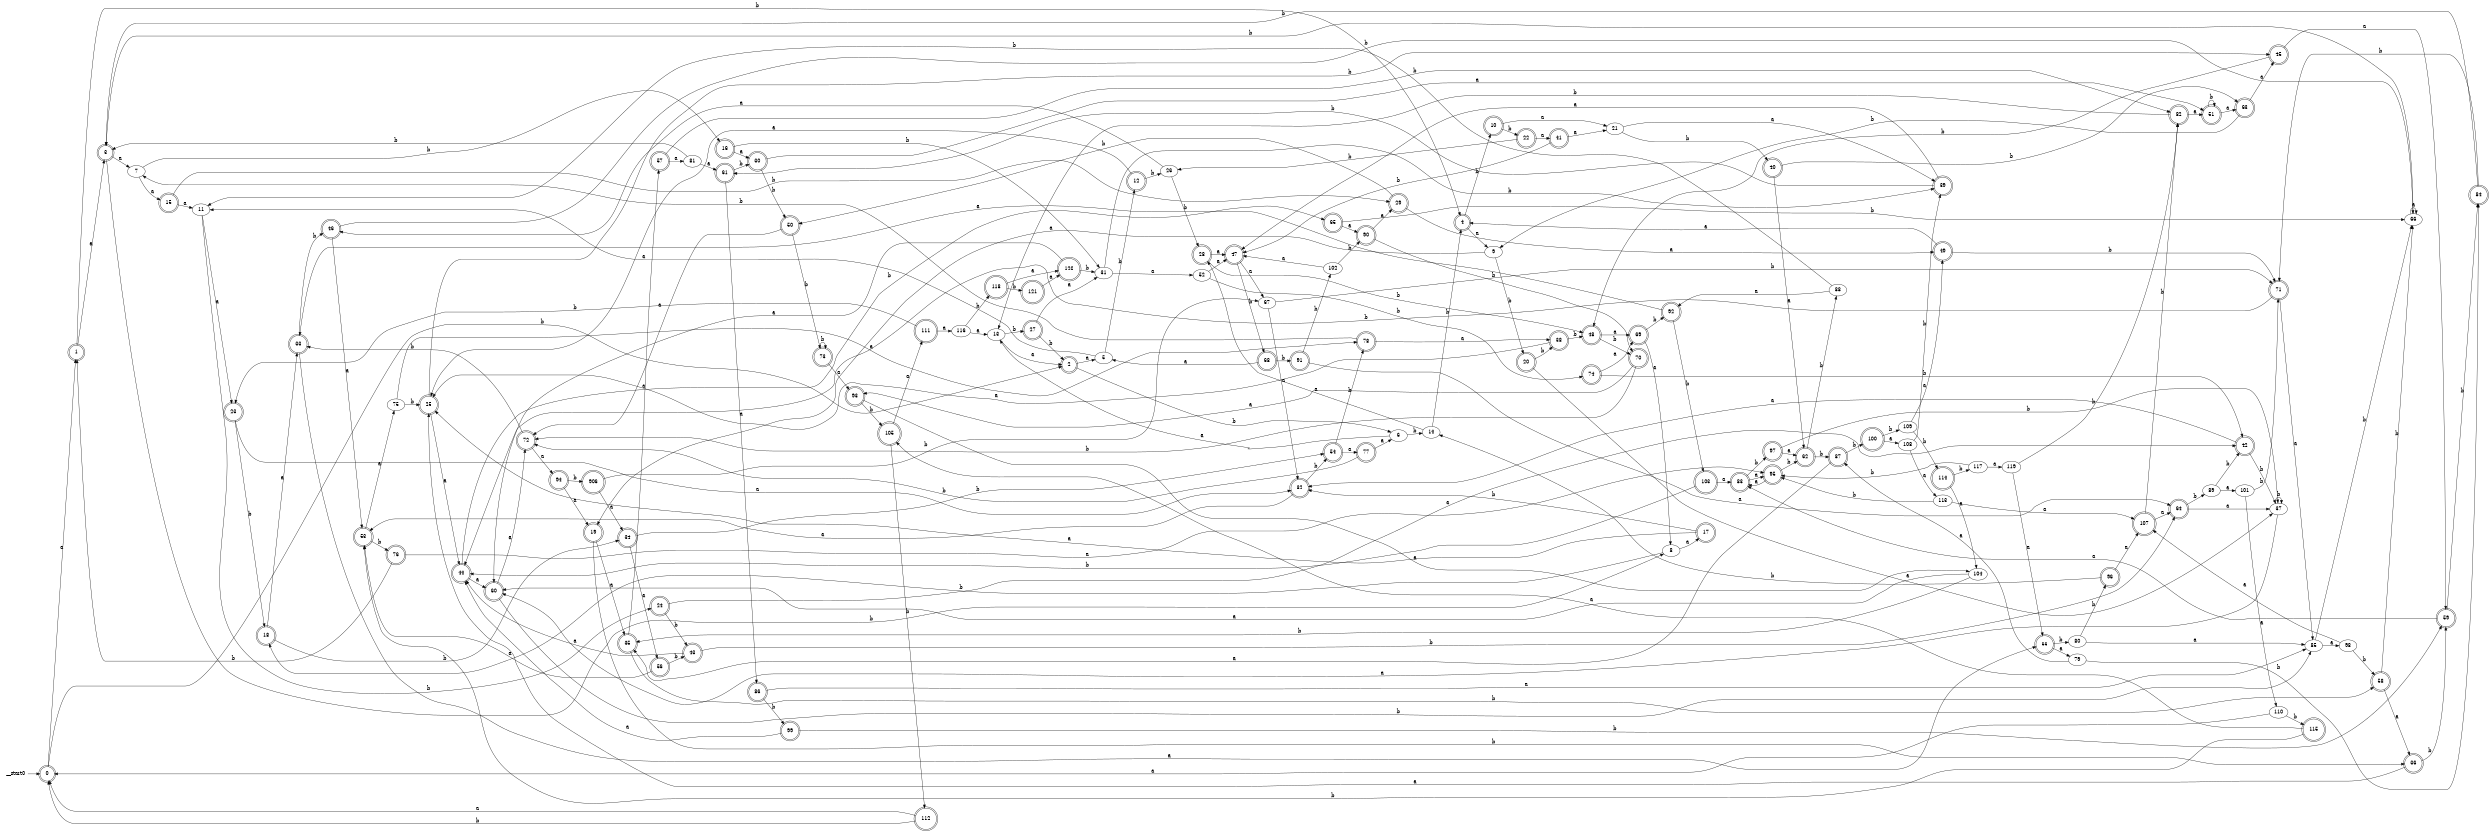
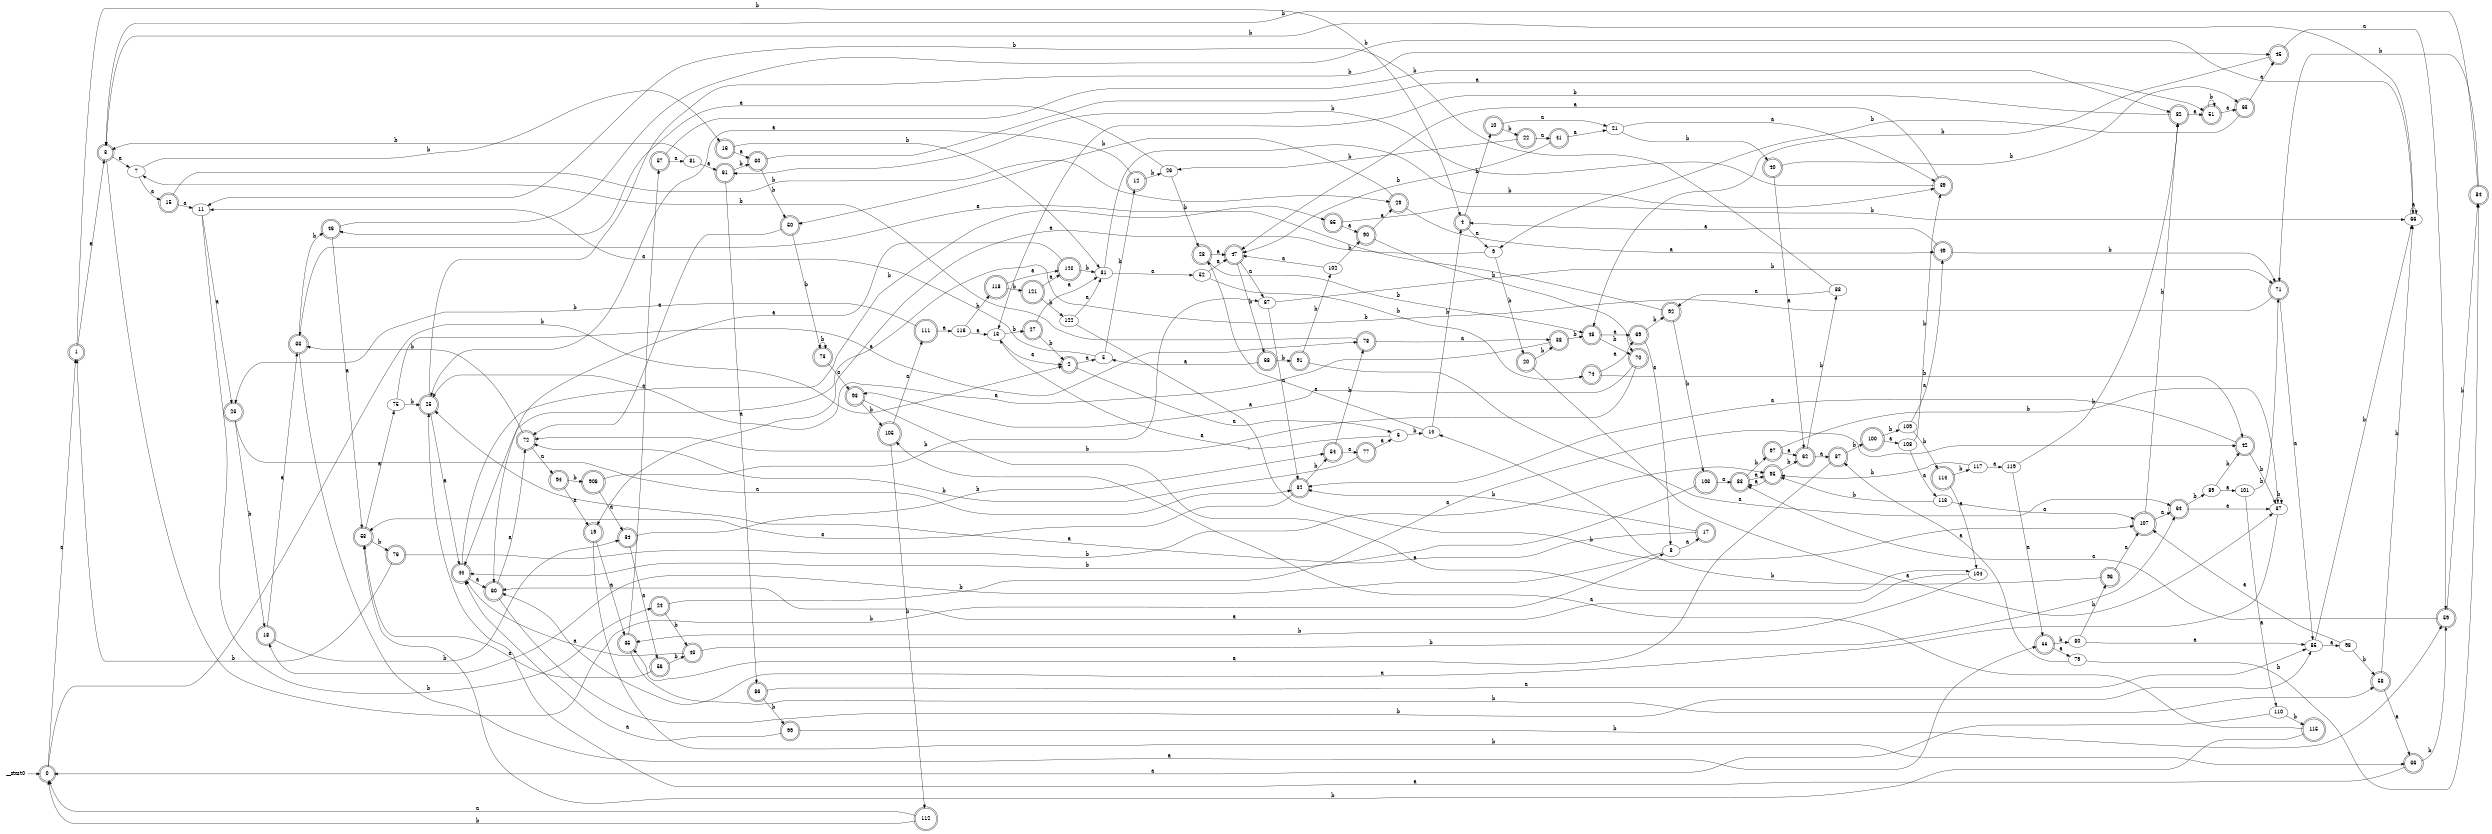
node "122": added
edge "2" -> "6": label "b" -> "a"
edge "62" -> "87": label "b" -> "a"
edge "76" -> "95": label "a" -> "b"
